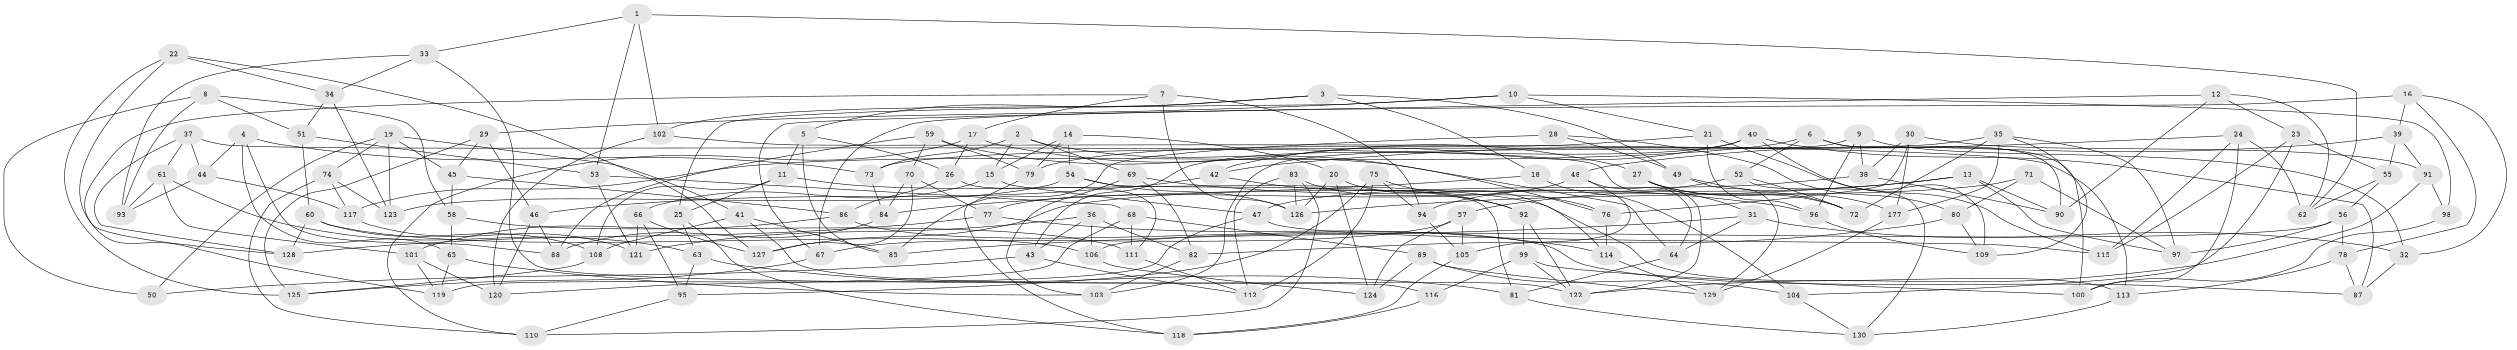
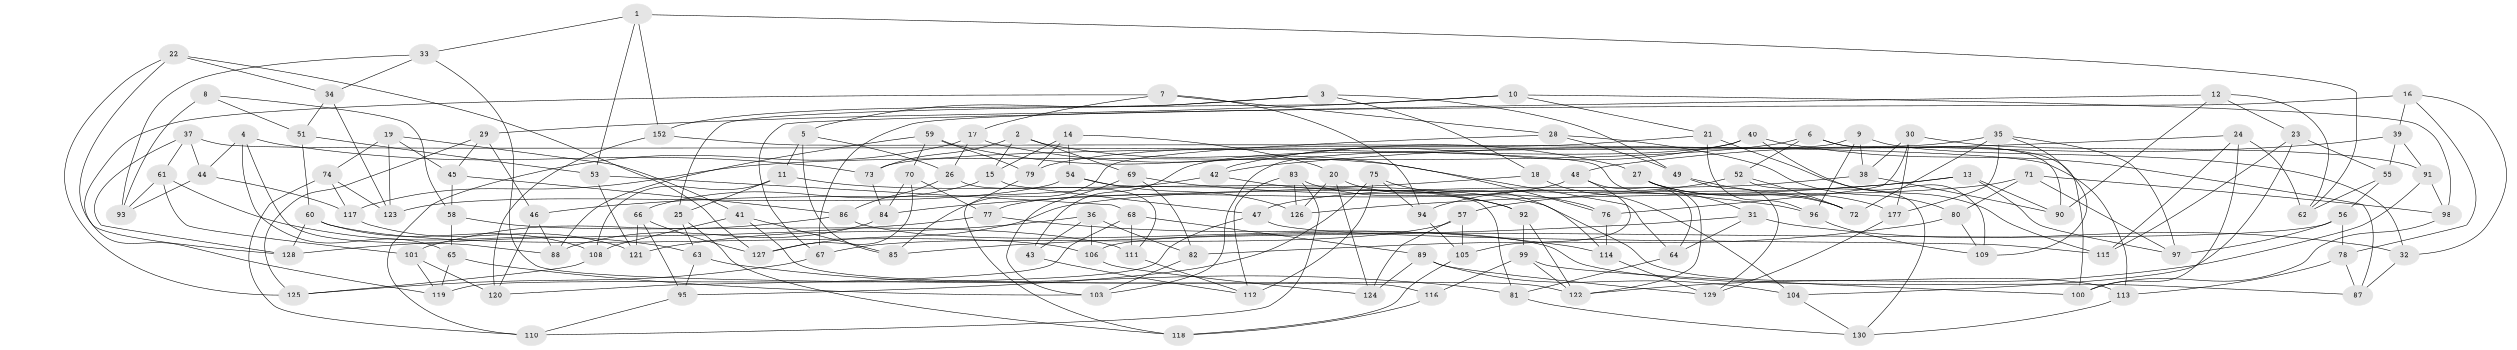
node "102": label "102" -> "152"
edge "7" -- "126": now "7" -- "28"
edge "71" -- "98": added
node "50": removed
